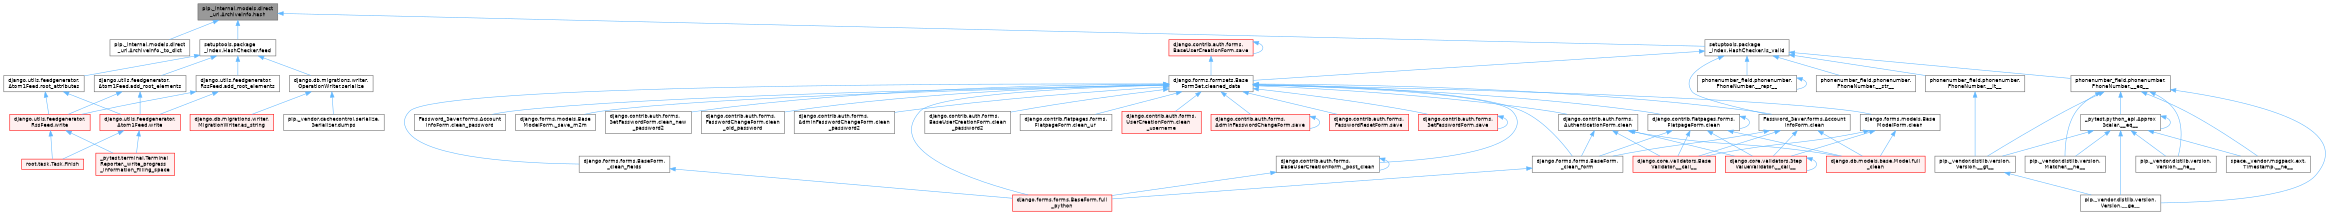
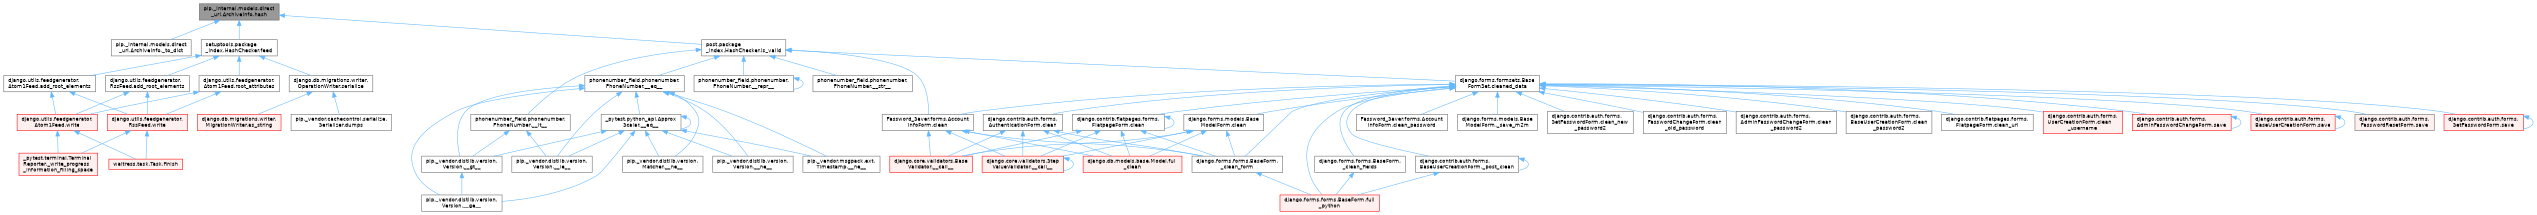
node "setuptools.package _index.HashChecker.is_valid": label "setuptools.package _index.HashChecker.is_valid" -> "post.package _index.HashChecker.is_valid"
edge "django.forms.formsets.Base FormSet.cleaned_data" -> "django.contrib.auth.forms. BaseUserCreationForm.save": reversed
node "django.contrib.auth.forms. PasswordResetForm.save": color red -> grey40
edge "django.forms.forms.BaseForm. _clean_form" -> "django.forms.models.Base ModelForm.clean": added
node "root.task.Task.finish": label "root.task.Task.finish" -> "waitress.task.Task.finish"
node "pip._vendor.distlib.version. Version.__le__": added
node "space._vendor.msgpack.ext. Timestamp.__ne__": label "space._vendor.msgpack.ext. Timestamp.__ne__" -> "pip._vendor.msgpack.ext. Timestamp.__ne__"
